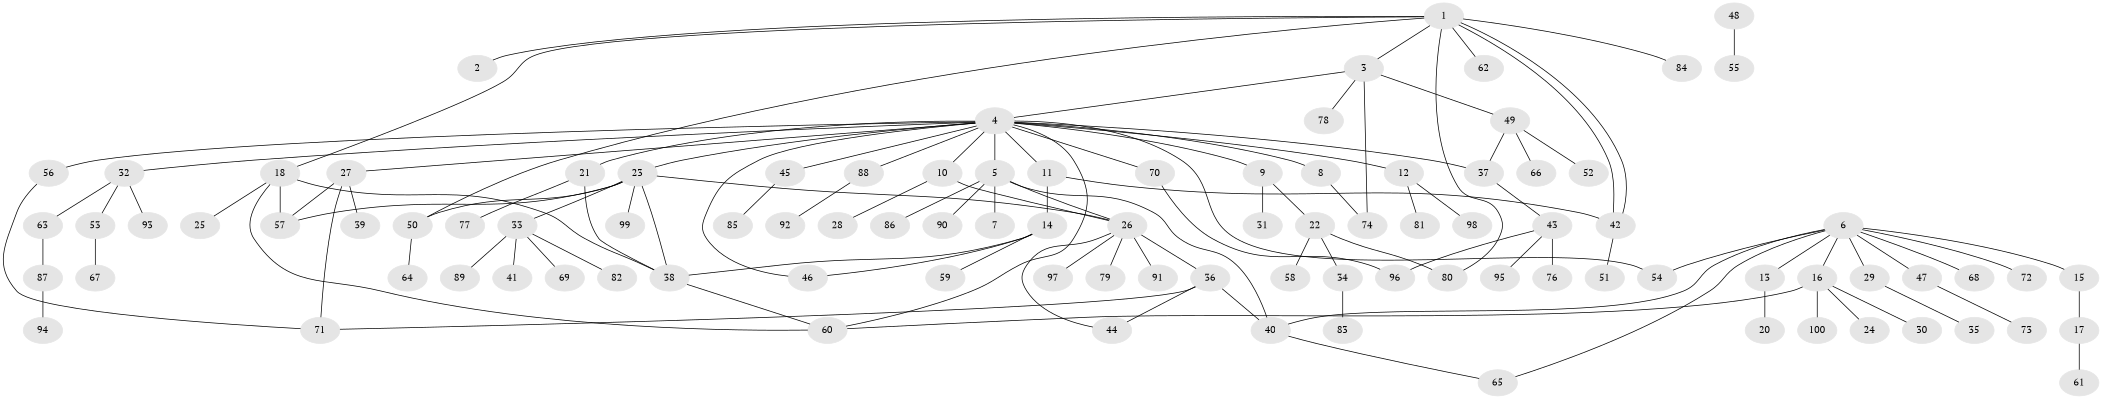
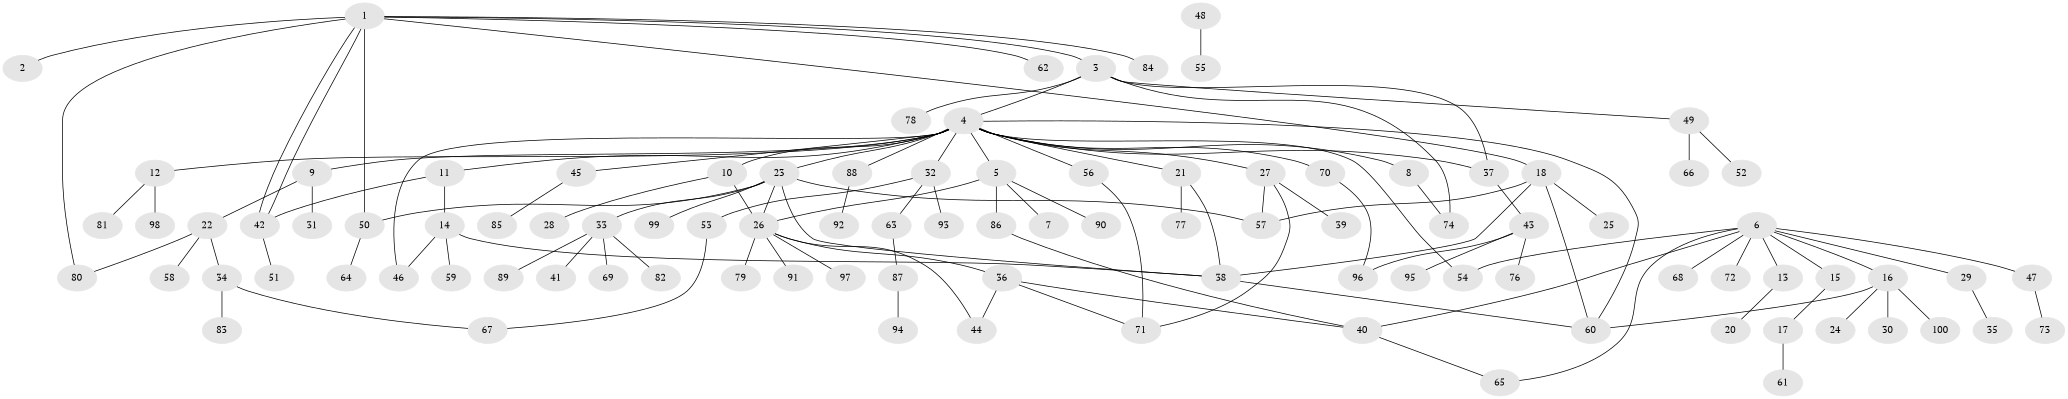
edge "49" -- "37": now "3" -- "37"
edge "5" -- "40": now "86" -- "40"
edge "34" -- "67": added
